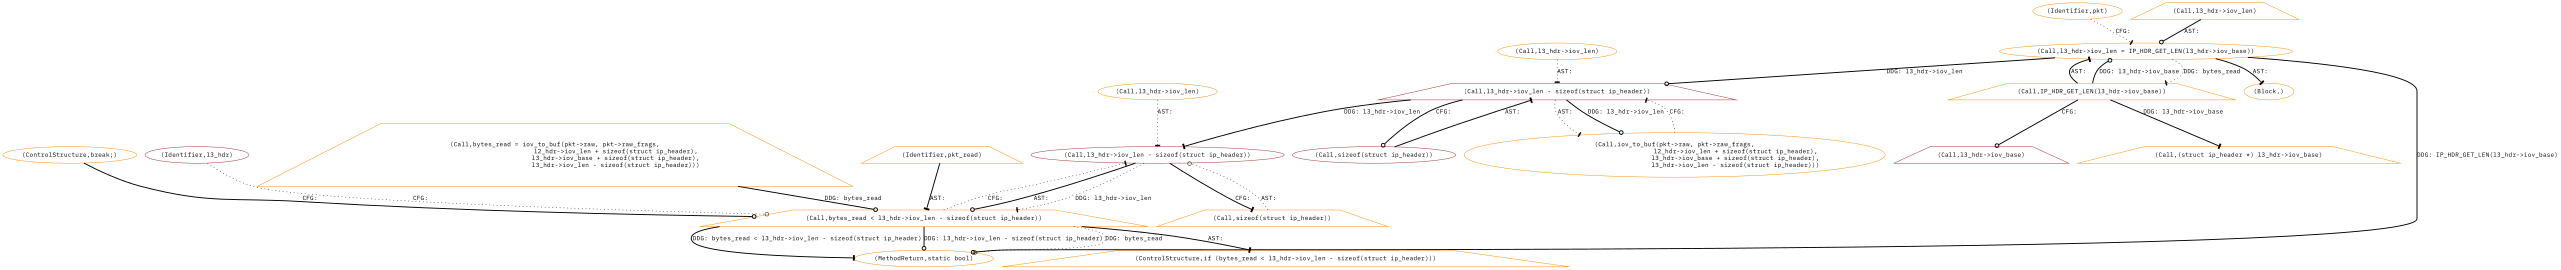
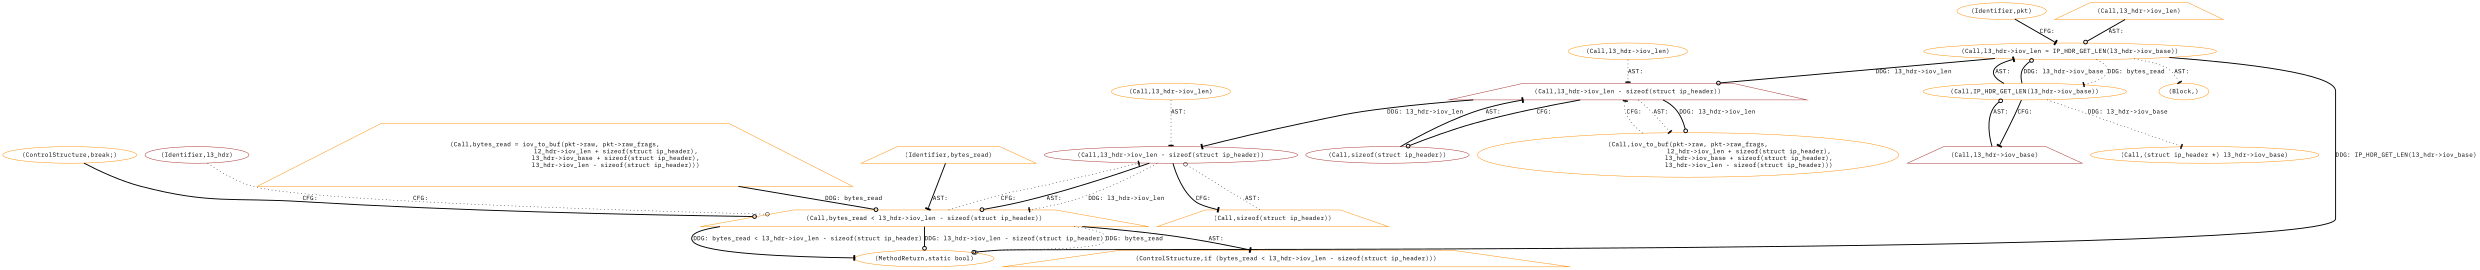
edge "(Identifier,pkt)" -> "(Call,l3_hdr->iov_len = IP_HDR_GET_LEN(l3_hdr->iov_base))": style dotted -> bold
edge "(Call,l3_hdr->iov_len = IP_HDR_GET_LEN(l3_hdr->iov_base))" -> "(Block,)": style bold -> dotted
node "(Call,IP_HDR_GET_LEN(l3_hdr->iov_base))": shape trapezium -> ellipse
edge "(Call,IP_HDR_GET_LEN(l3_hdr->iov_base))" -> "(Call,l3_hdr->iov_base)": arrowhead odot -> tee
edge "(Call,l3_hdr->iov_base)" -> "(Call,IP_HDR_GET_LEN(l3_hdr->iov_base))": added, label "AST:"
edge "(Call,IP_HDR_GET_LEN(l3_hdr->iov_base))" -> "(Call,(struct ip_header *) l3_hdr->iov_base)": style bold -> dotted
node "(Identifier,pkt_read)": label "(Identifier,pkt_read)" -> "(Identifier,bytes_read)"
node "(Call,(struct ip_header *) l3_hdr->iov_base)": shape trapezium -> ellipse
